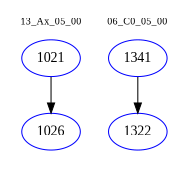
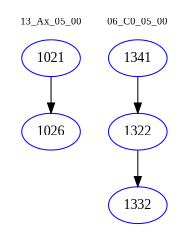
node "1332": added
